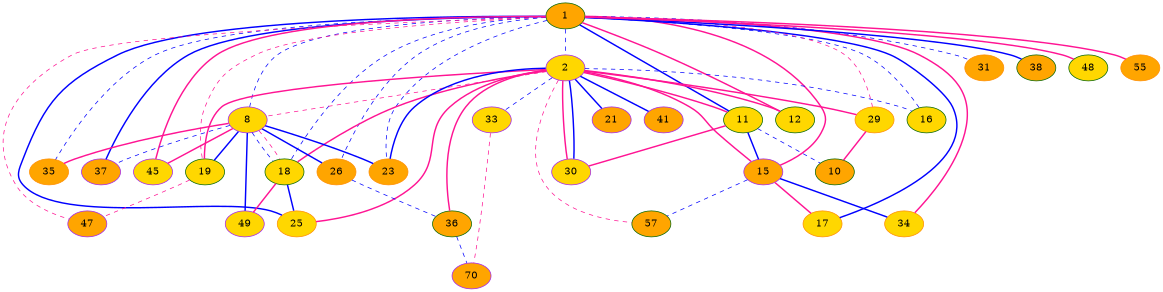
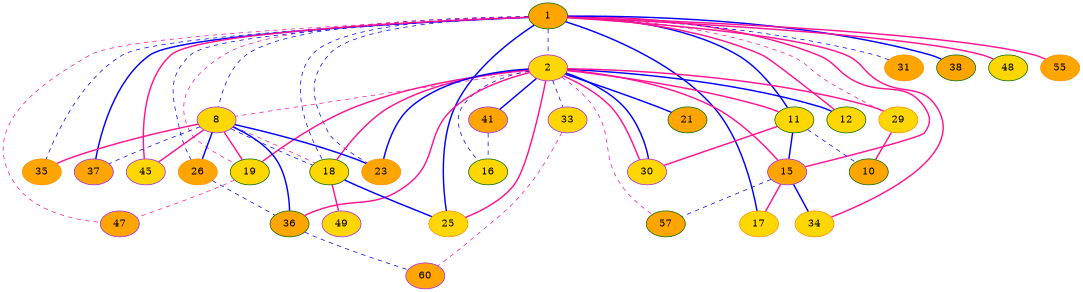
edge "1" -- "16": now "41" -- "16"
edge "2" -- "12": color deeppink -> blue
node "21": color purple -> darkgreen
edge "8" -- "19": color blue -> deeppink
edge "8" -- "49": now "8" -- "36"
node "70": label "70" -> "60"
